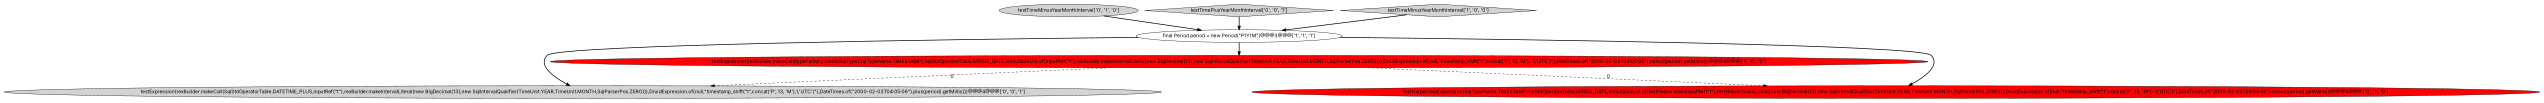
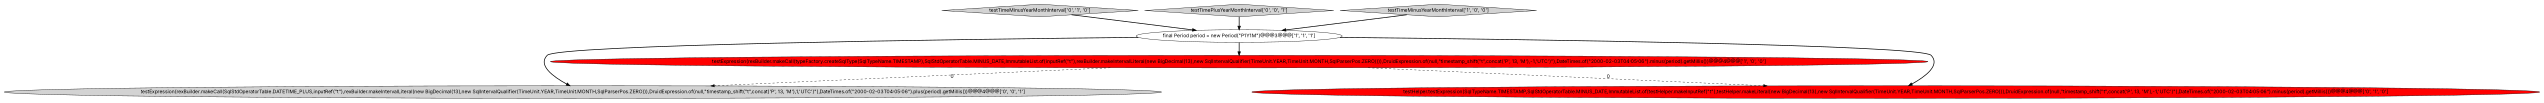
node "testTimeMinusYearMonthInterval['0', '1', '0']": shape ellipse -> diamond
